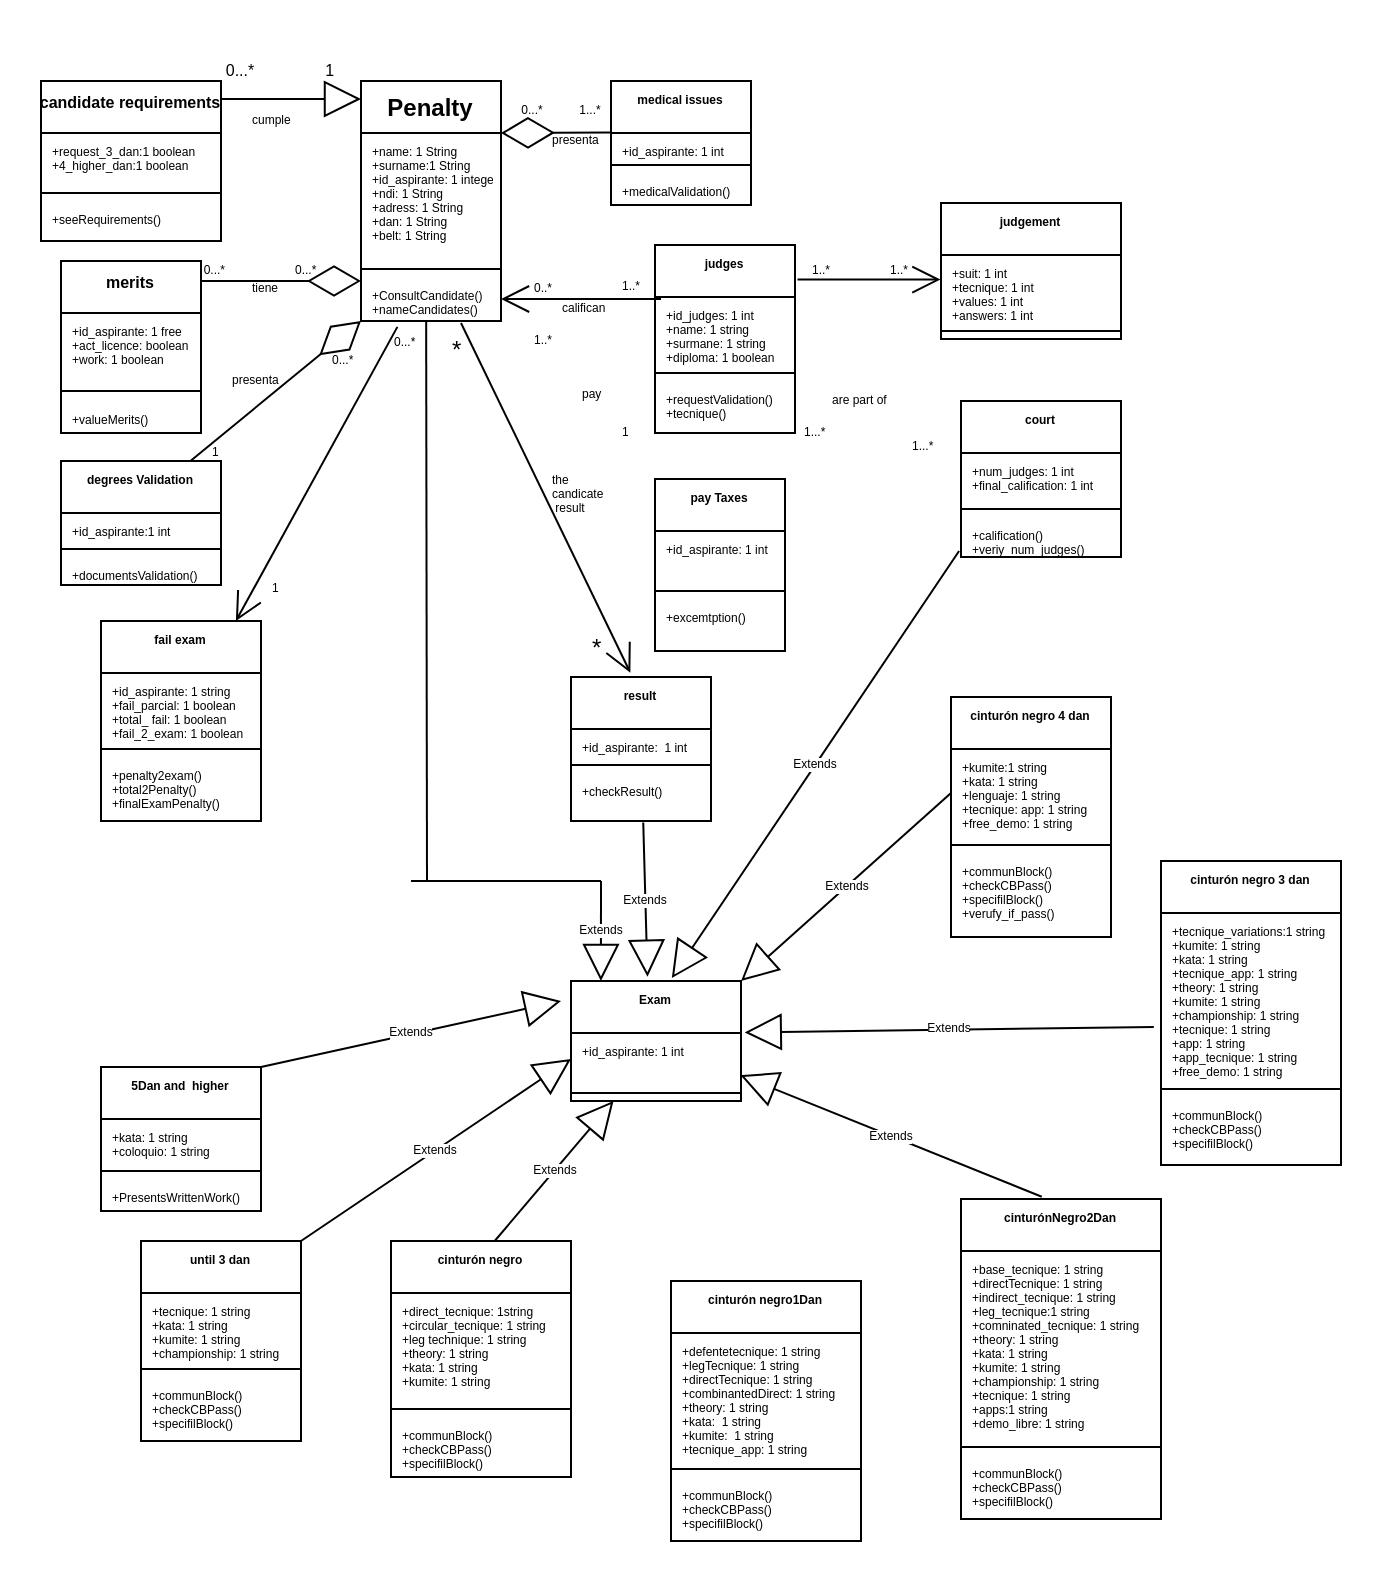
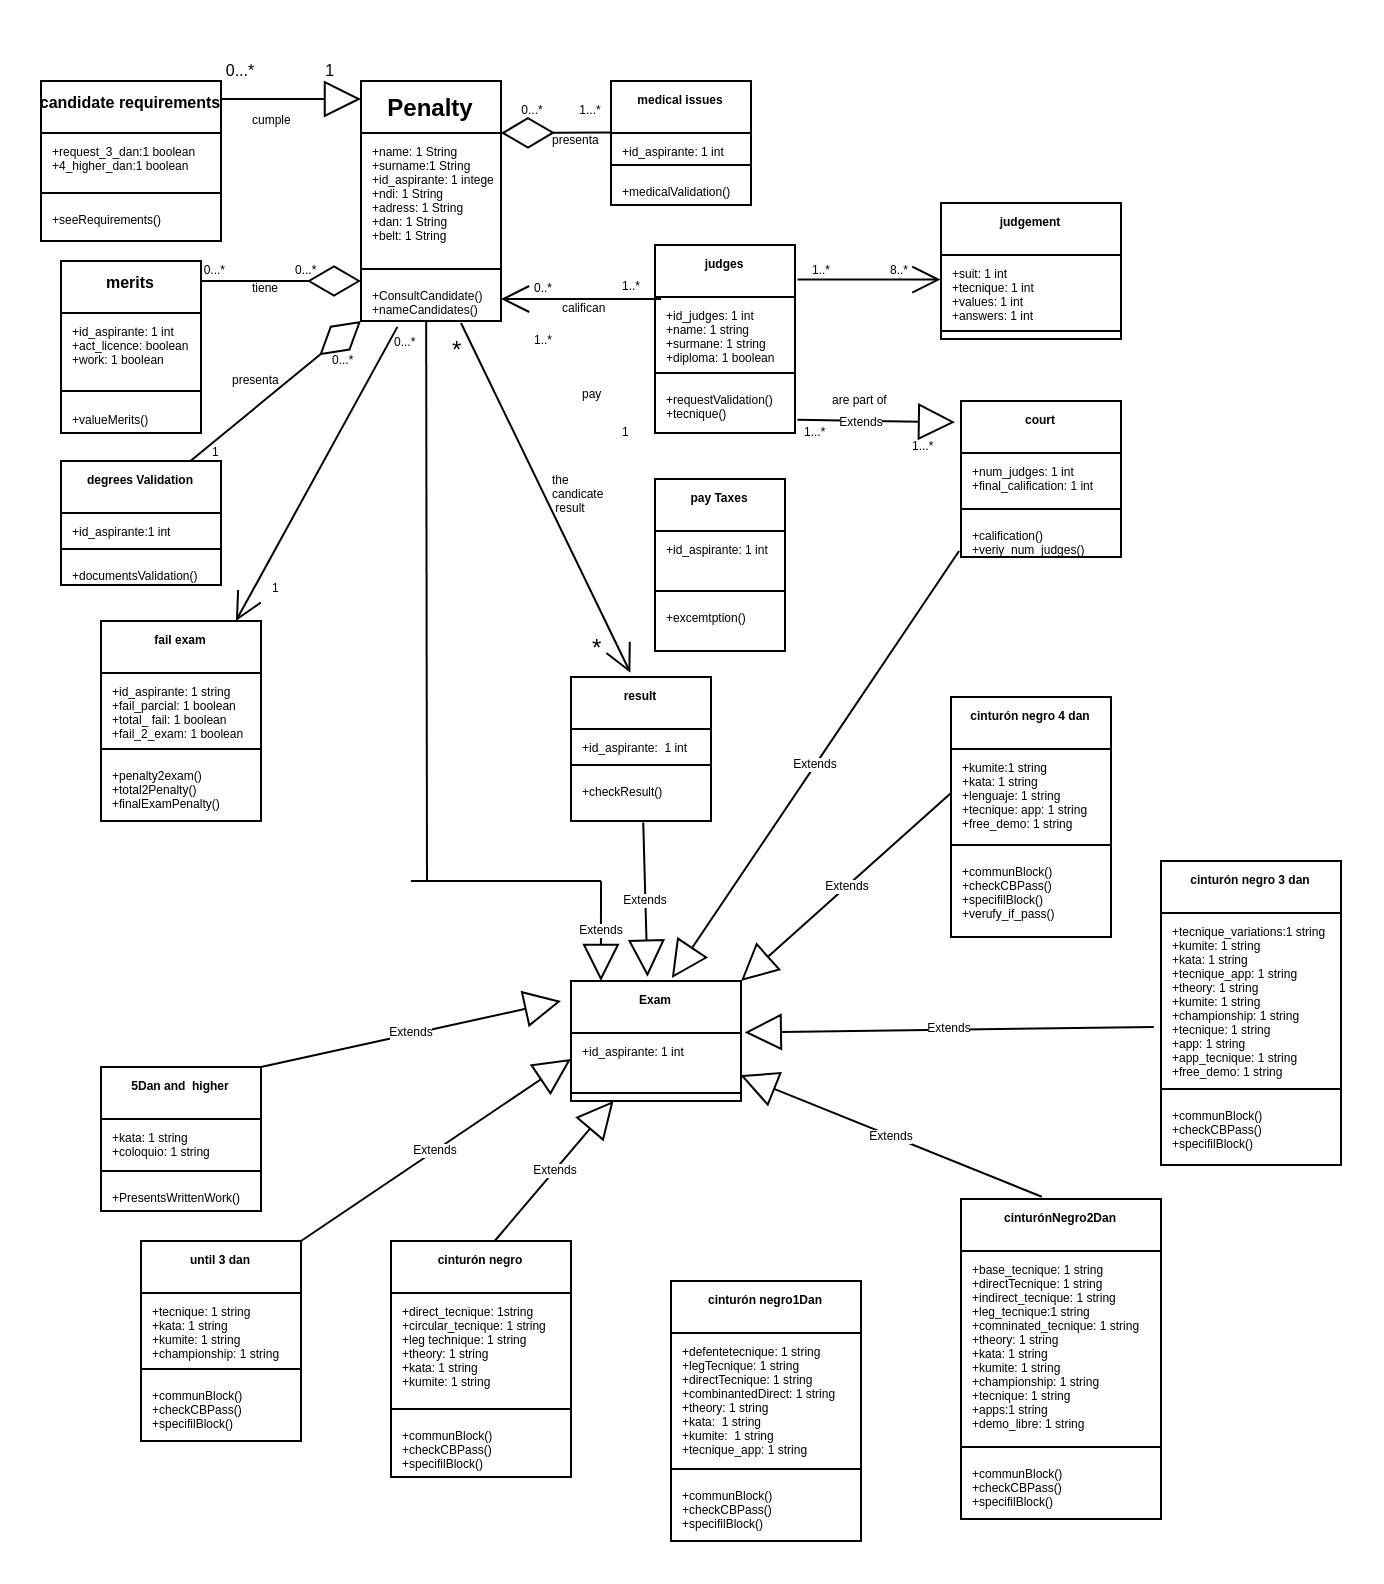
node "1..* 1..*": label "1..* 1..*" -> "1..* 8..*"
node "+id_aspirante: 1 free +act_licence: boolean +work: 1 boolean": label "+id_aspirante: 1 free +act_licence: boolean +work: 1 boolean" -> "+id_aspirante: 1 int +act_licence: boolean +work: 1 boolean"
edge "+requestValidation() +tecnique()" -> "court": added, label "Extends"
